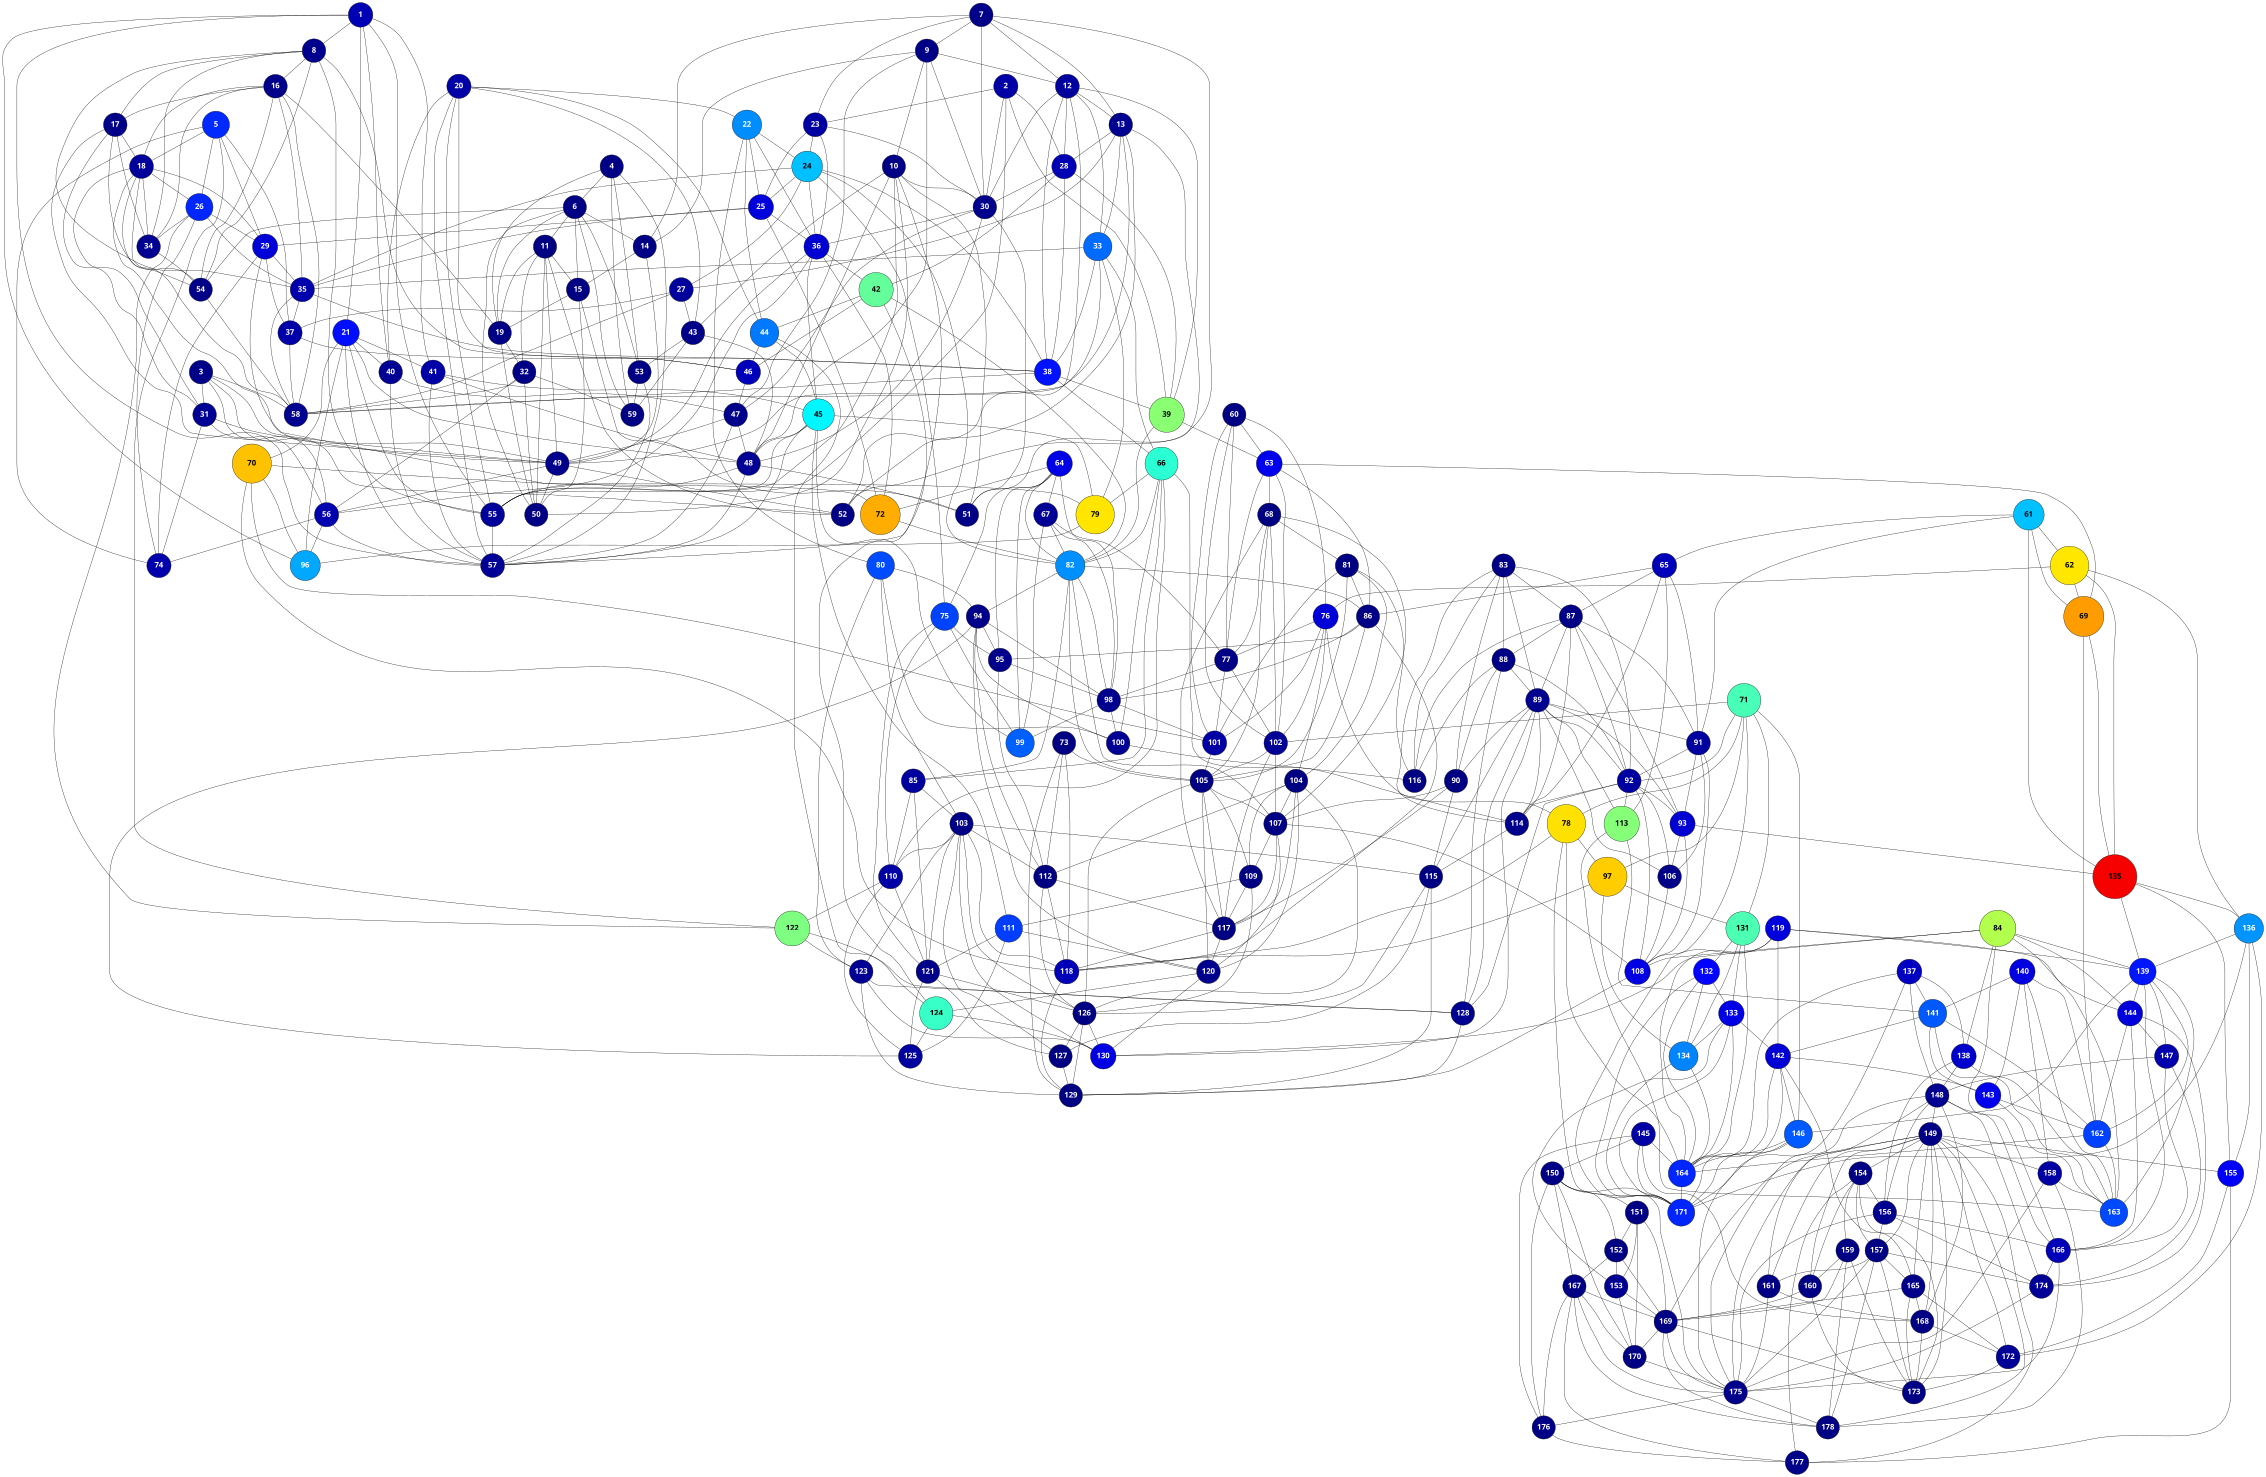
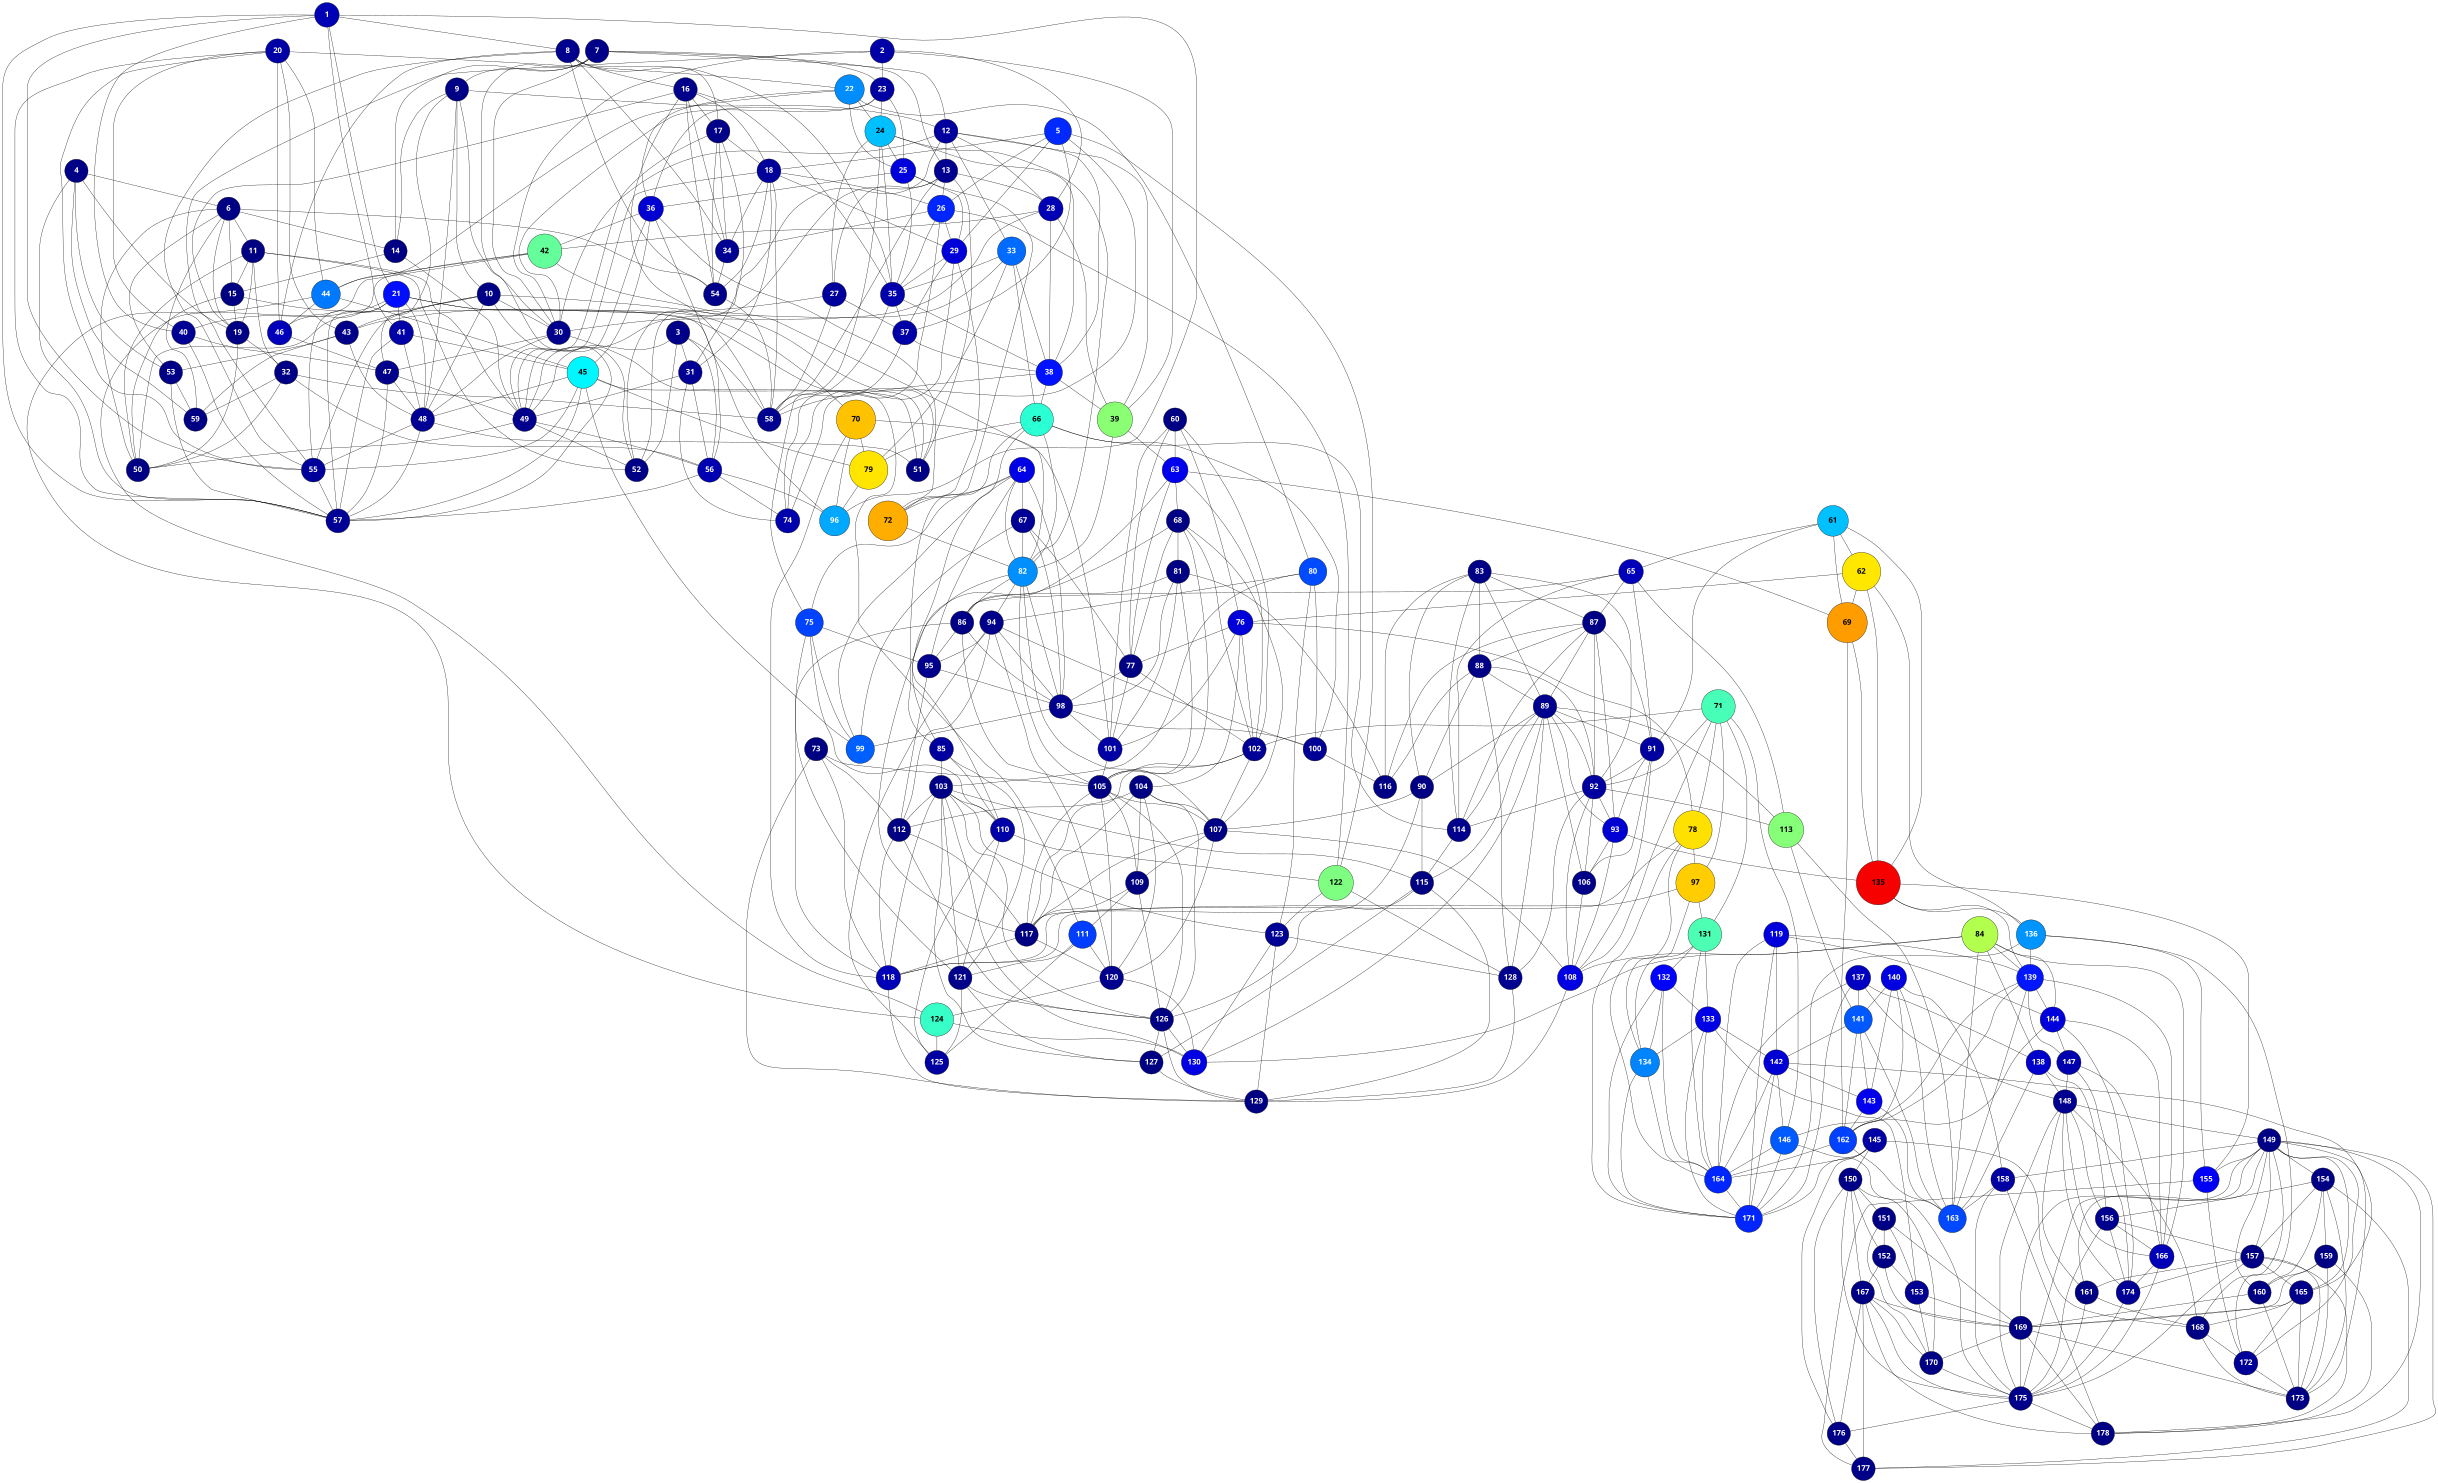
edge "13" -- "33": now "13" -- "26"
edge "24" -- "36": removed
edge "30" -- "36": removed
edge "81" -- "104": now "81" -- "98"
